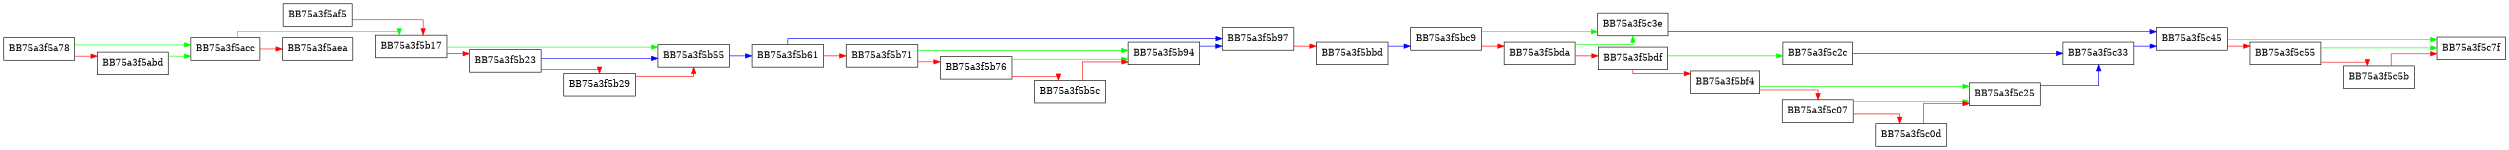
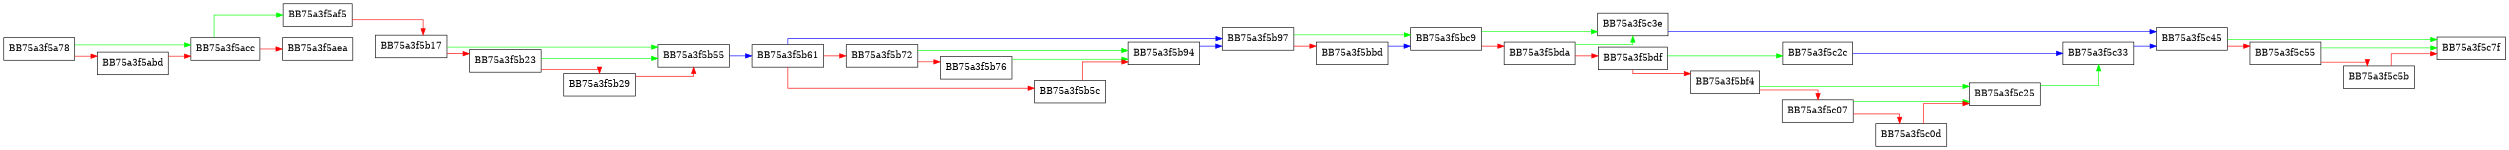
edge "BB75a3f5acc" -> "BB75a3f5b17": now "BB75a3f5acc" -> "BB75a3f5af5"
edge "BB75a3f5b97" -> "BB75a3f5bc9": added
edge "BB75a3f5abd" -> "BB75a3f5acc": color green -> red
node "BB75a3f5b71": label "BB75a3f5b71" -> "BB75a3f5b72"
edge "BB75a3f5b23" -> "BB75a3f5b55": color blue -> green
edge "BB75a3f5b76" -> "BB75a3f5b5c": now "BB75a3f5b61" -> "BB75a3f5b5c"
edge "BB75a3f5c25" -> "BB75a3f5c33": color blue -> green
